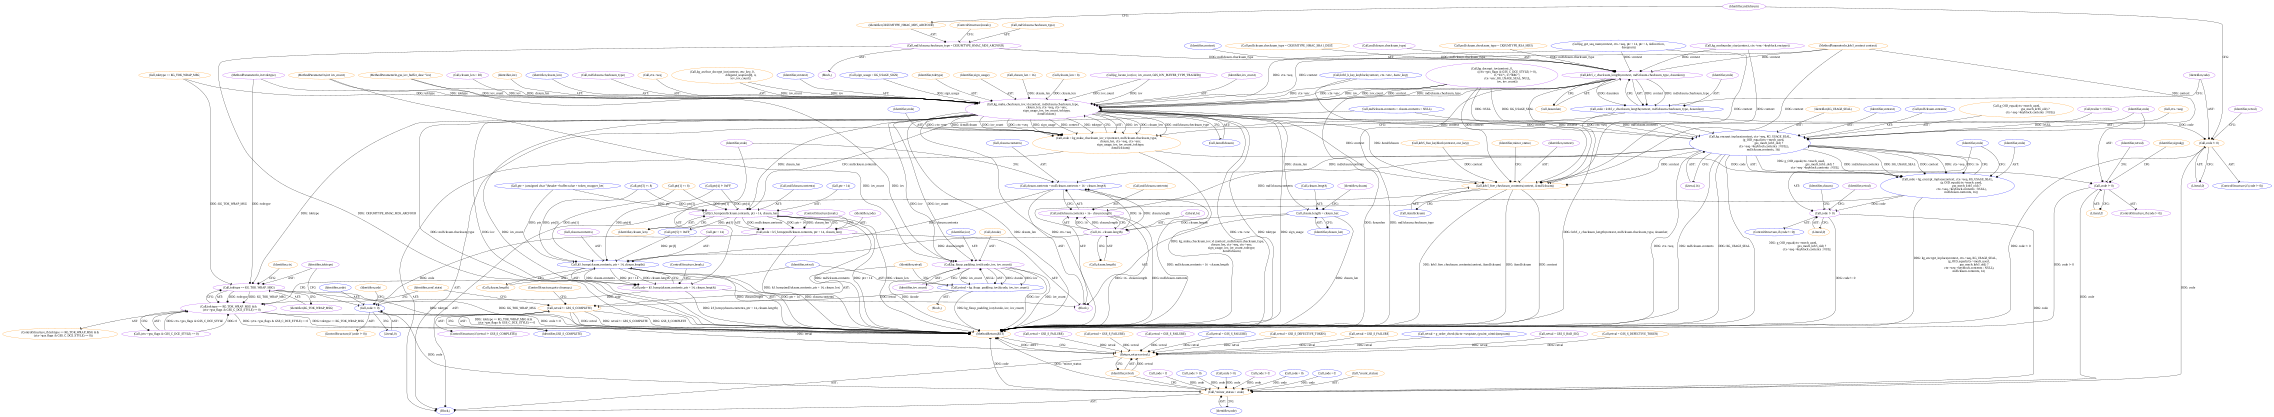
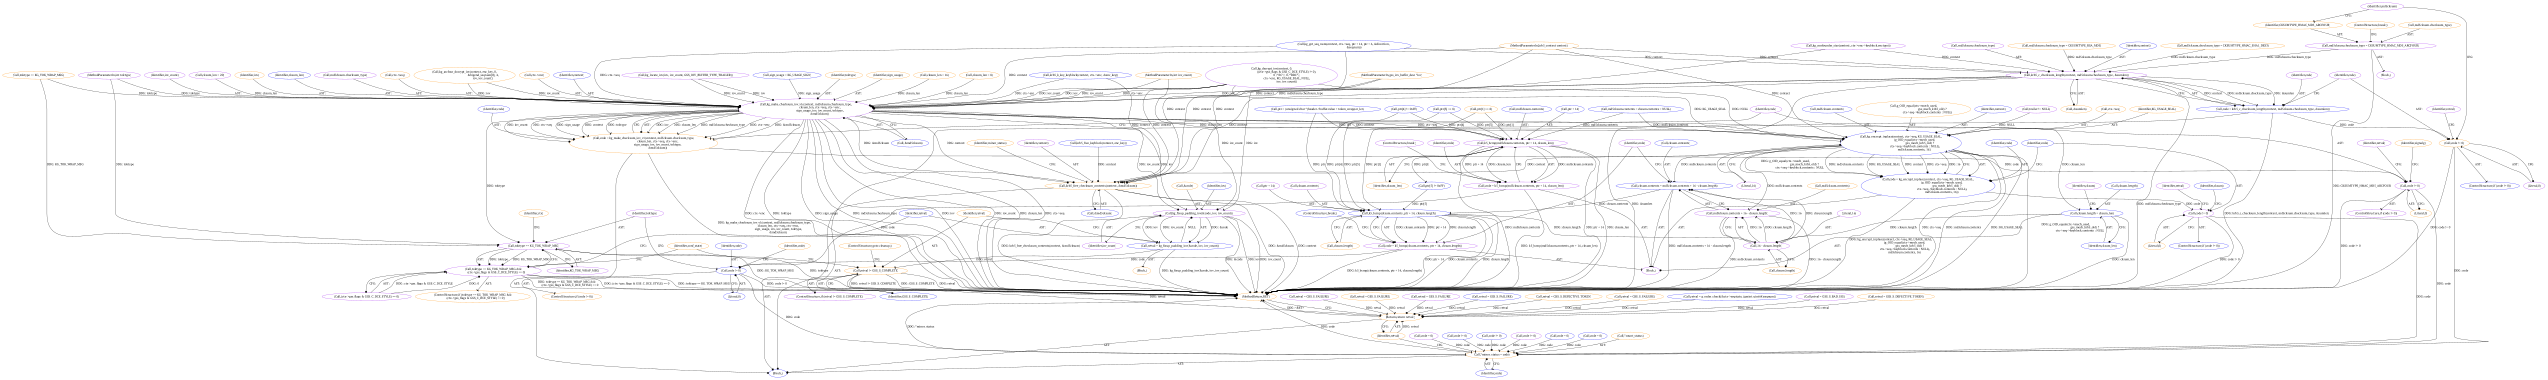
node "(Call,ctx->enc)": added
node "(Call,krb5_free_keyblock(context, enc_key))": color darkorange -> blue
edge "(Call,md5cksum.contents = cksum.contents = NULL)" -> "(Call,k5_bcmp(md5cksum.contents, ptr + 14, cksum_len))": label "CFG: md5cksum.contents" -> "DDG: md5cksum.contents"
edge "(Call,16 - cksum.length)" -> "(Call,k5_bcmp(cksum.contents, ptr + 14, cksum.length))": reversed
